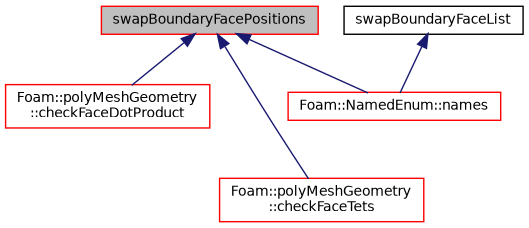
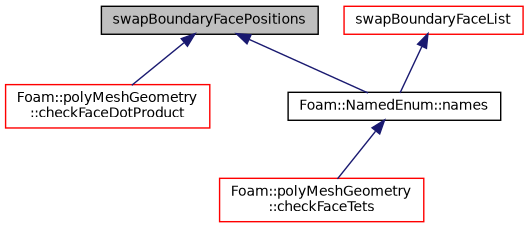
node "swapBoundaryFacePositions": color red -> black
node "swapBoundaryFaceList": color black -> red
node "Foam::NamedEnum::names": color red -> black
edge "Foam::polyMeshGeometry ::checkFaceTets" -> "swapBoundaryFacePositions": now "Foam::polyMeshGeometry ::checkFaceTets" -> "Foam::NamedEnum::names"
